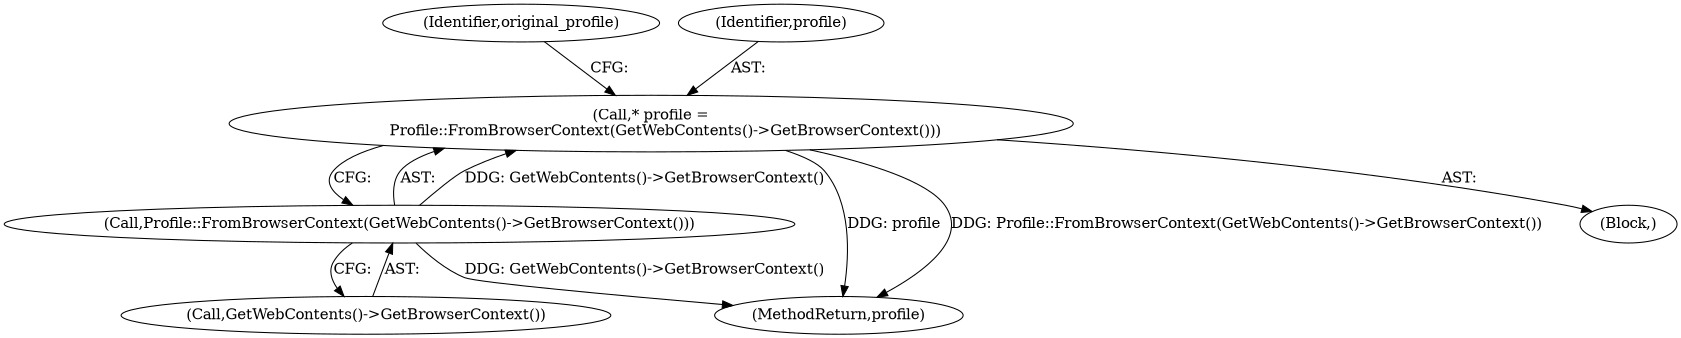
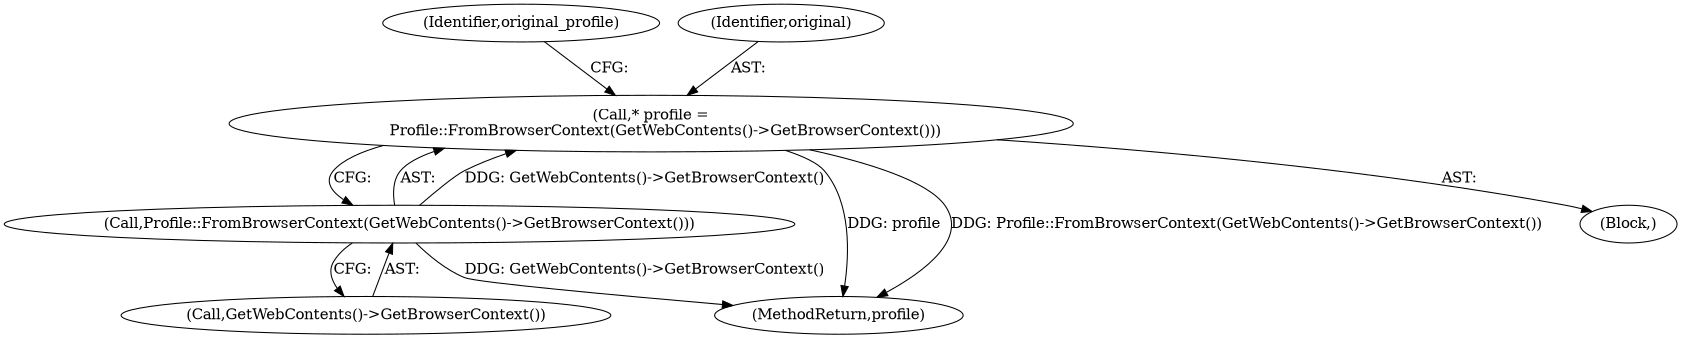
node "(Identifier,profile)": label "(Identifier,profile)" -> "(Identifier,original)"
